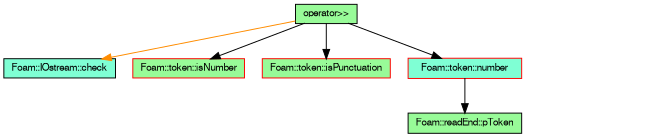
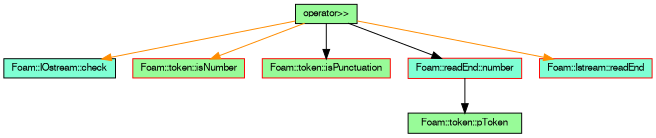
edge "operator>>" -> "Foam::token::isNumber": color black -> darkorange
node "Foam::token::number": label "Foam::token::number" -> "Foam::readEnd::number"
node "Foam::Istream::readEnd": added
node "Foam::readEnd::pToken": label "Foam::readEnd::pToken" -> "Foam::token::pToken"
